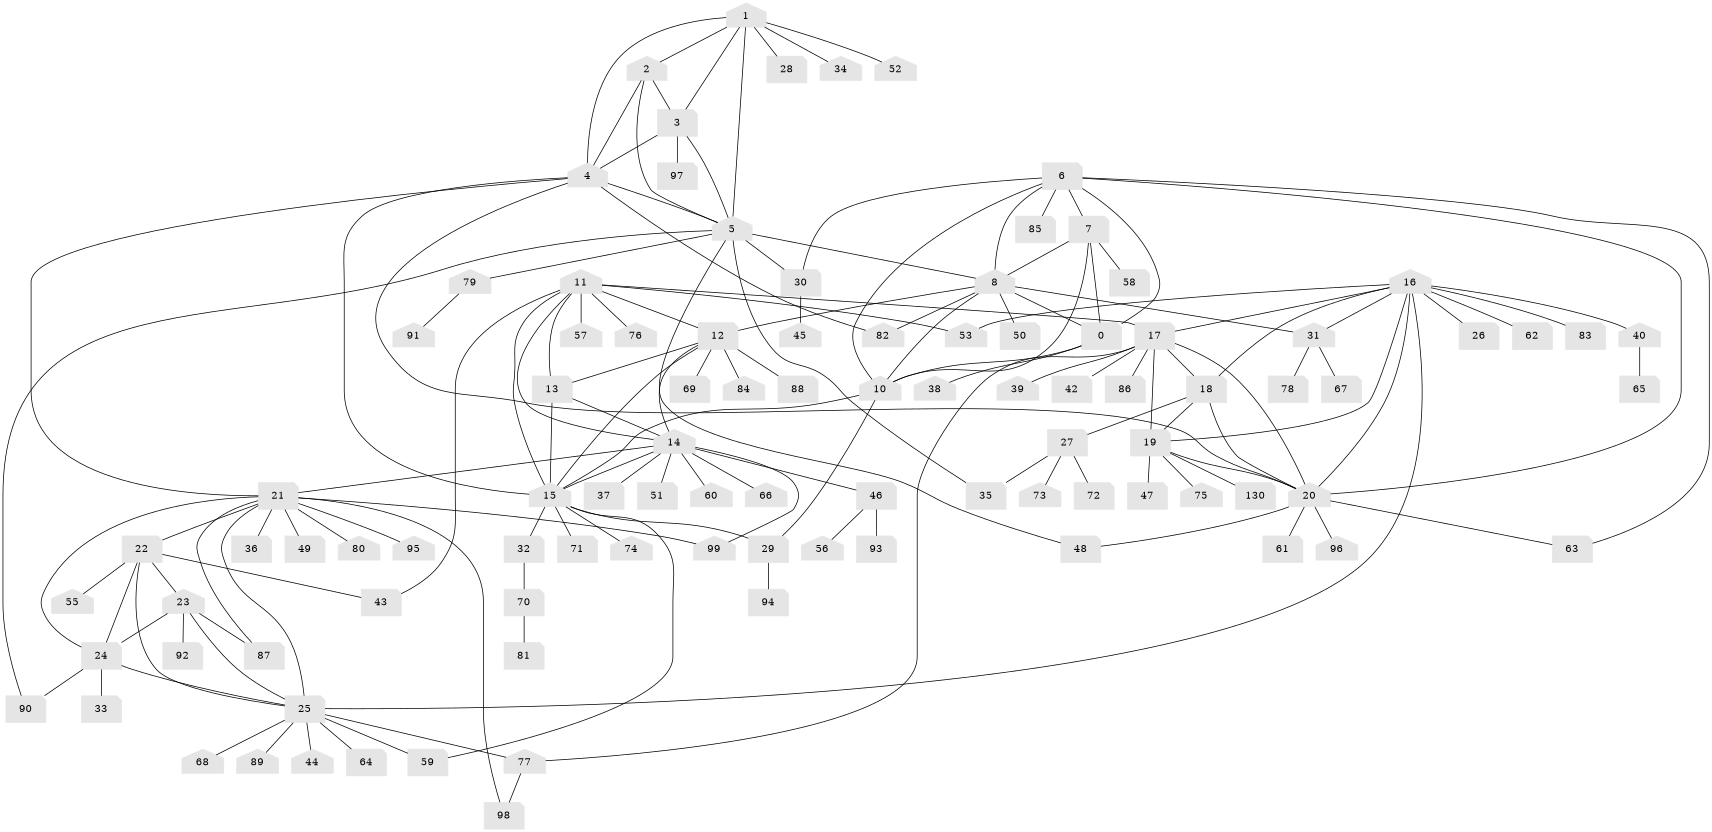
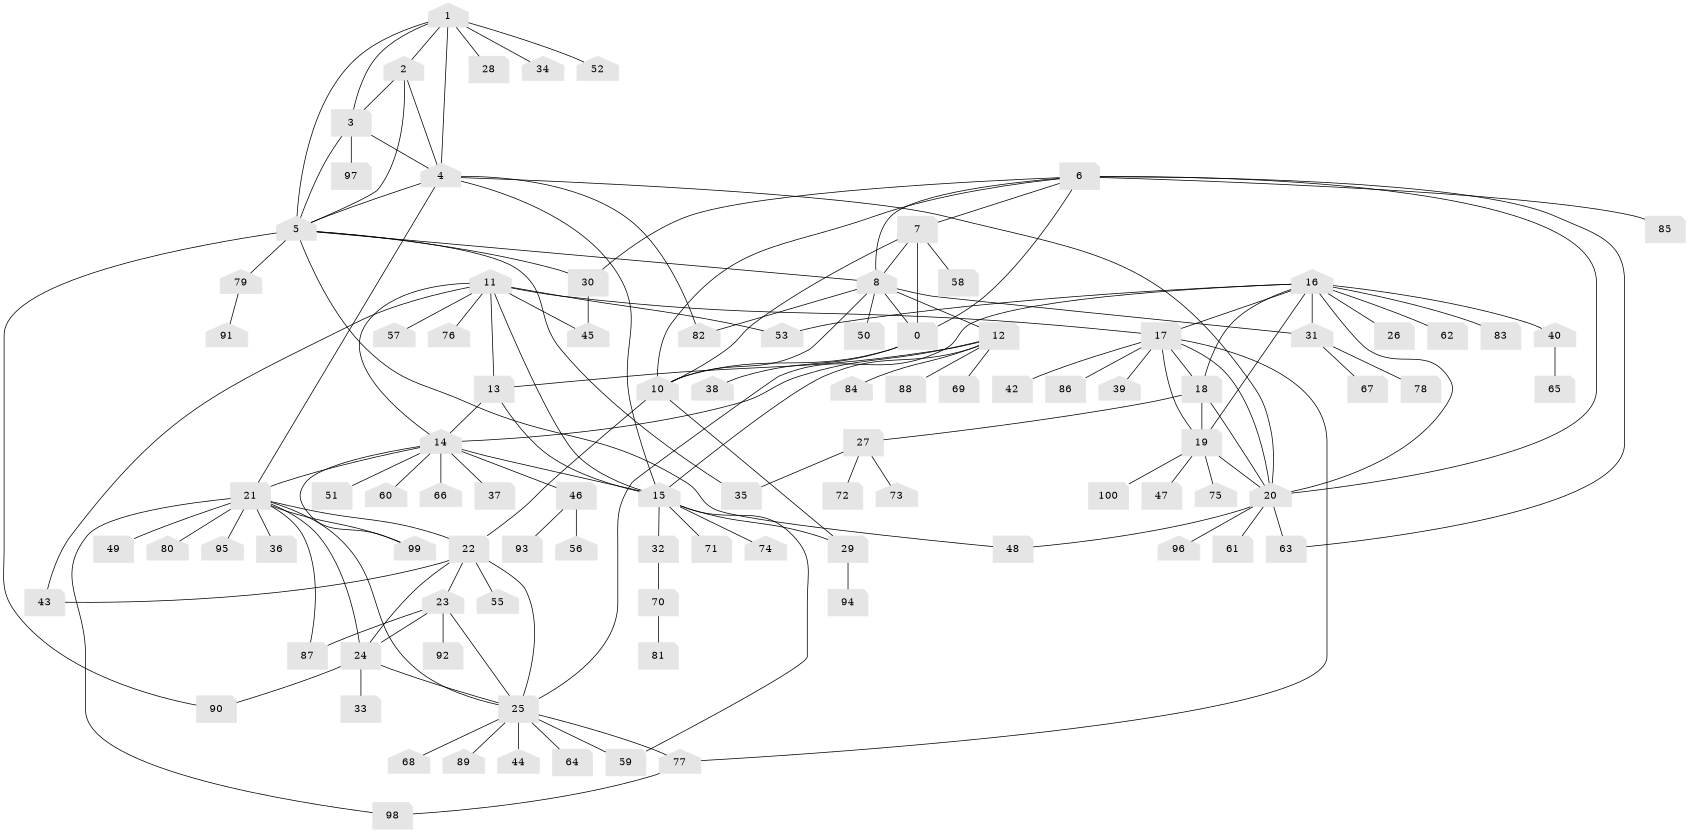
edge "11" -- "12": now "11" -- "45"
edge "10" -- "15": now "10" -- "22"
node "130": label "130" -> "100"
